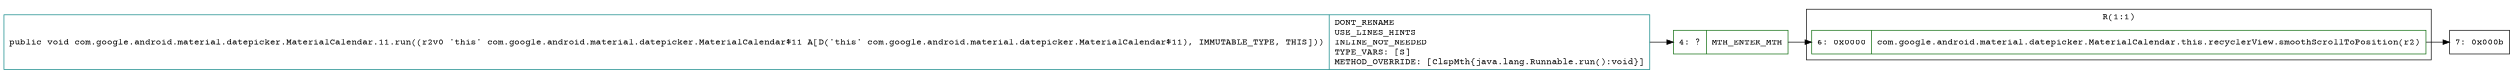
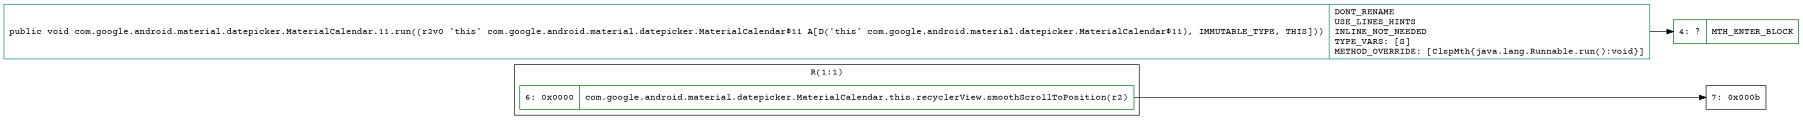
node "4: ?": text "MTH_ENTER_MTH" -> "MTH_ENTER_BLOCK"
edge "4: ?" -> "6: 0x0000": removed
